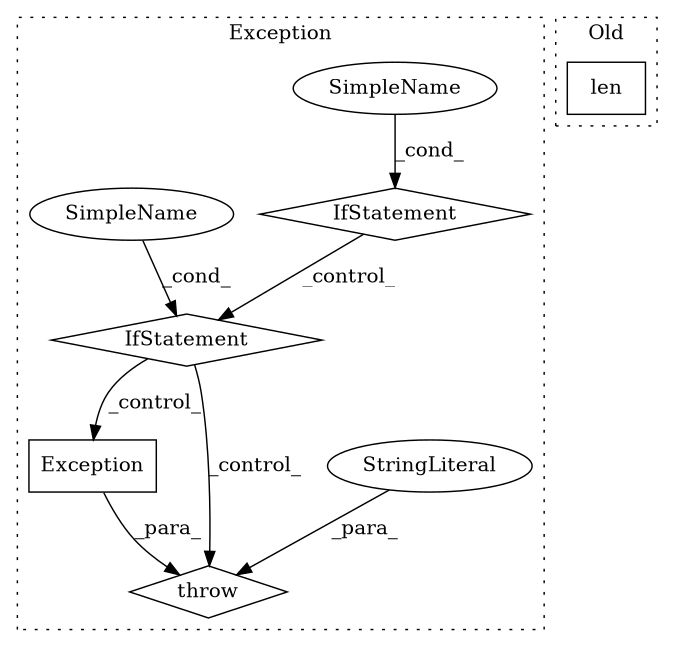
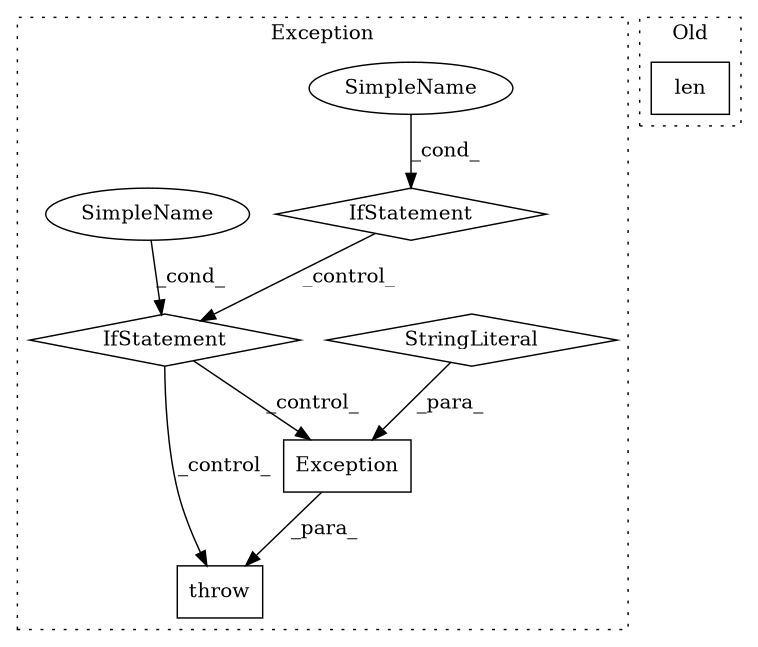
node "StringLiteral": shape ellipse -> diamond
edge "StringLiteral" -> "throw": now "StringLiteral" -> "Exception"
node "throw": shape diamond -> box
